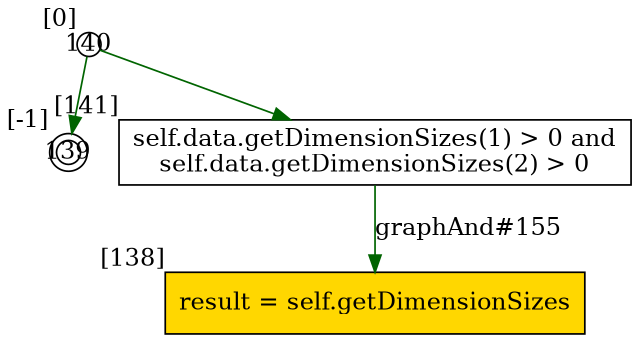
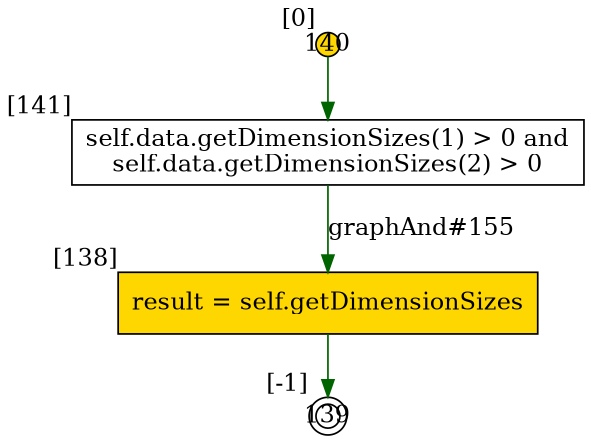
node "140 [0]": fillcolor white -> gold
edge "140 [0]" -> "139 [-1]": now "result = self.getDimensionSizes [138]" -> "139 [-1]"
